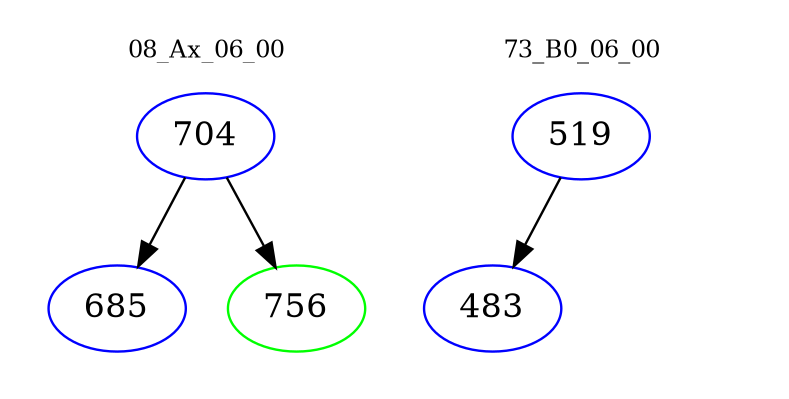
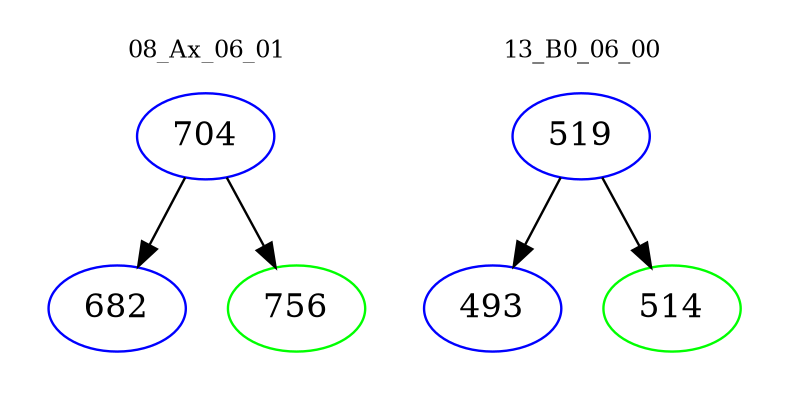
cluster "08_Ax_06_00": label "08_Ax_06_00" -> "08_Ax_06_01"
cluster "73_B0_06_00": label "73_B0_06_00" -> "13_B0_06_00"
node "685": label "685" -> "682"
node "483": label "483" -> "493"
node "514": added
